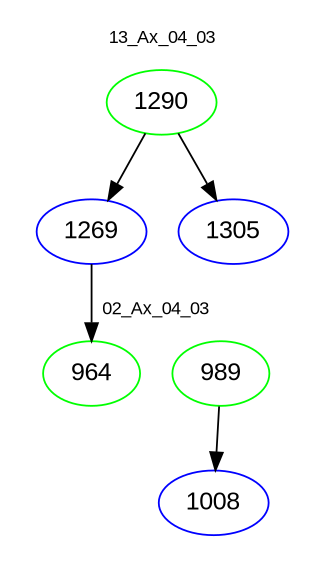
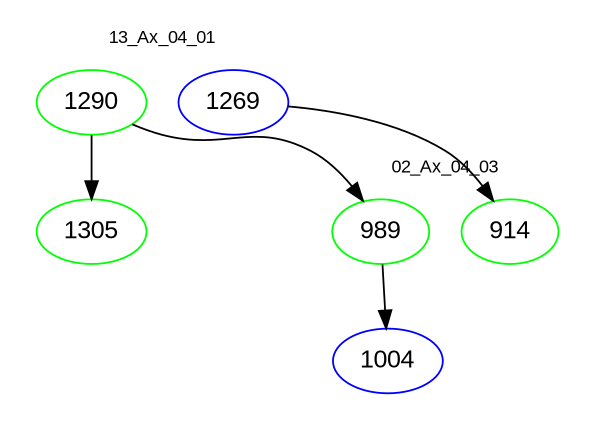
cluster "13_Ax_04_03": label "13_Ax_04_03" -> "13_Ax_04_01"
edge "1290" -> "1269": now "1290" -> "989"
node "1305": color blue -> green
node "964": label "964" -> "914"
node "1008": label "1008" -> "1004"
